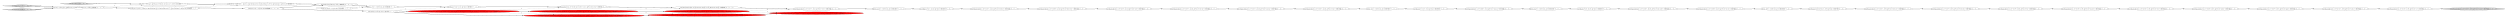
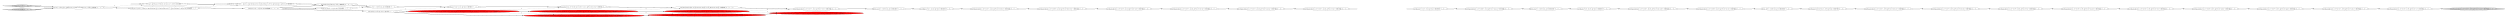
node "testImportEntries0['0', '0', '1']": removed
edge "BibEntry first = entries.get(0)@@@5@@@['1', '1', '0']" -> "BibEntry second = entries.get(1)@@@6@@@['1', '1', '0']": added
node "BibEntry third = bibEntries.get(2)@@@19@@@['0', '0', '1']": removed
